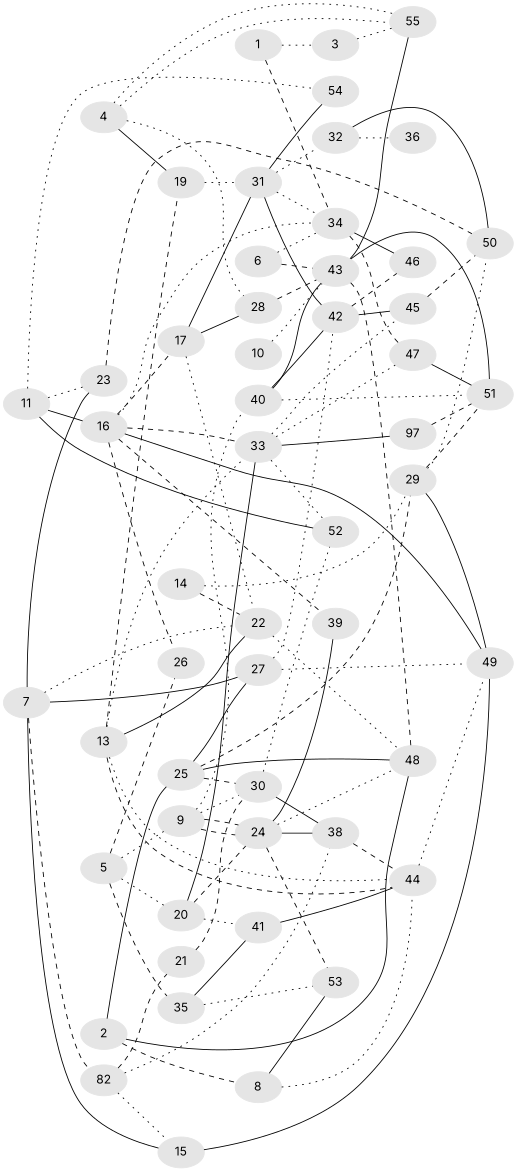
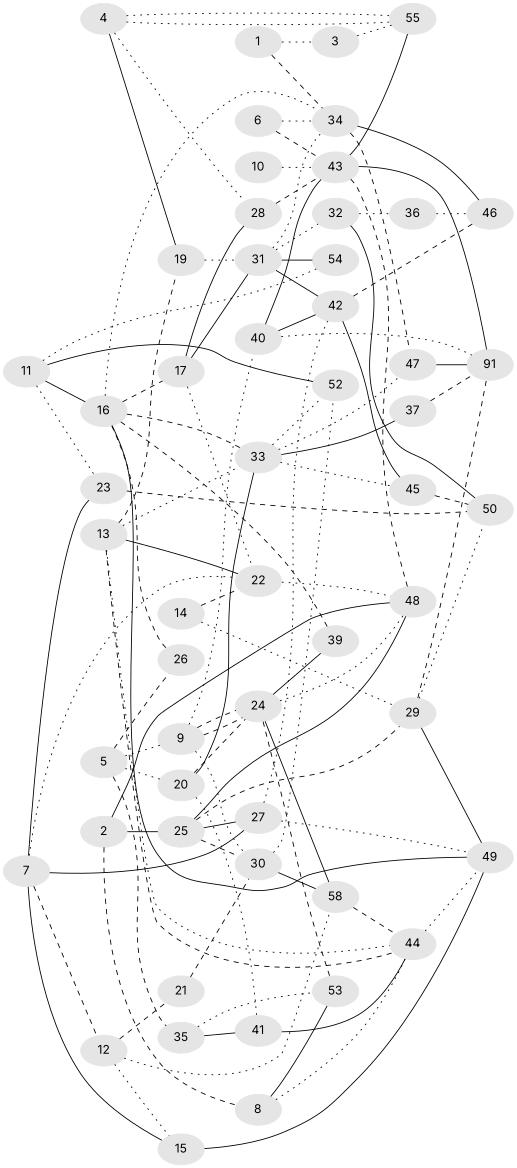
edge "36" -- "46": added
node "51": label "51" -> "91"
node "97": label "97" -> "37"
node "38": label "38" -> "58"
node "82": label "82" -> "12"
